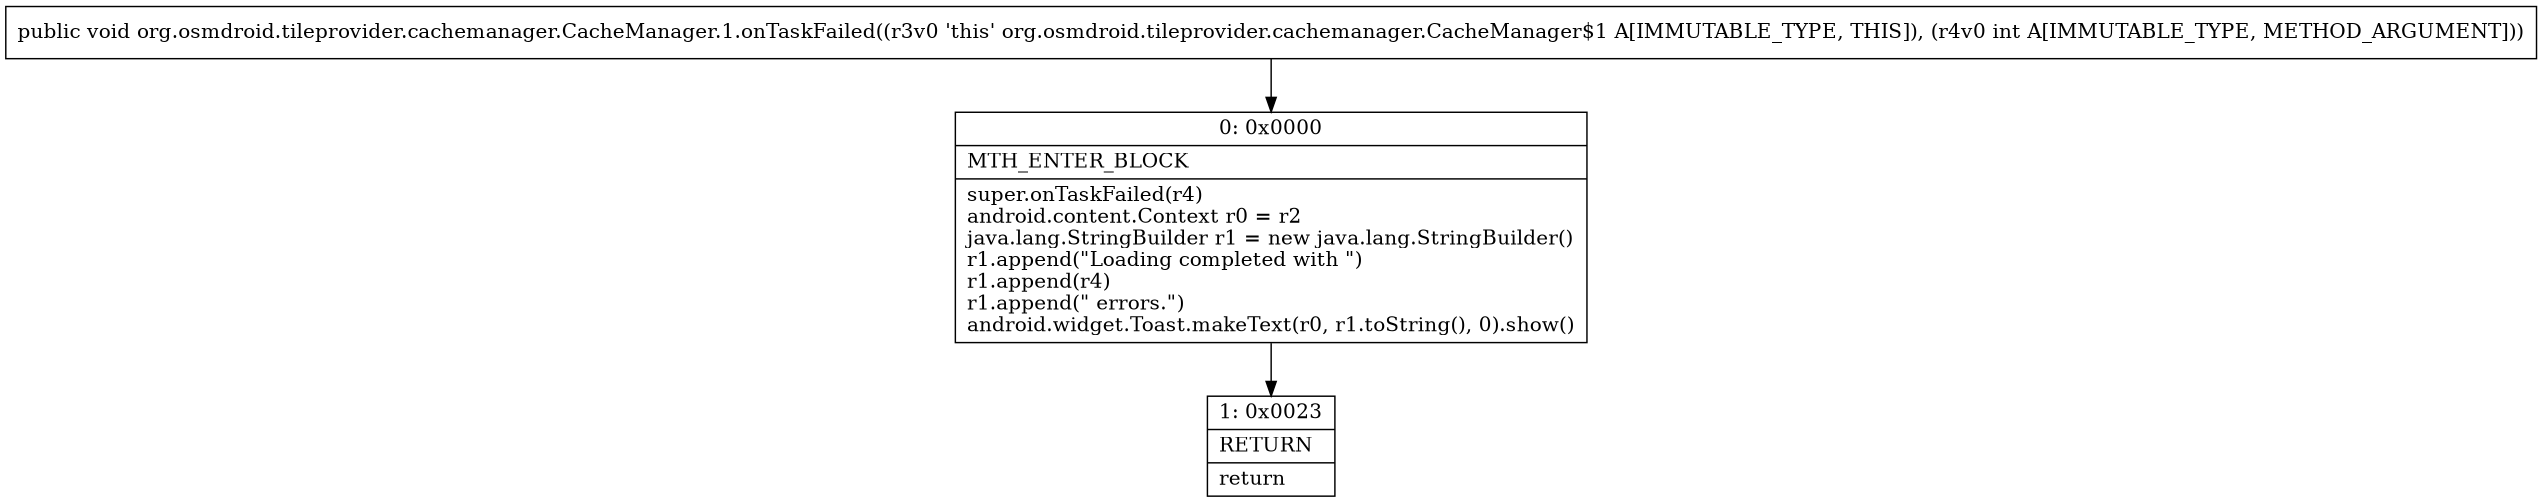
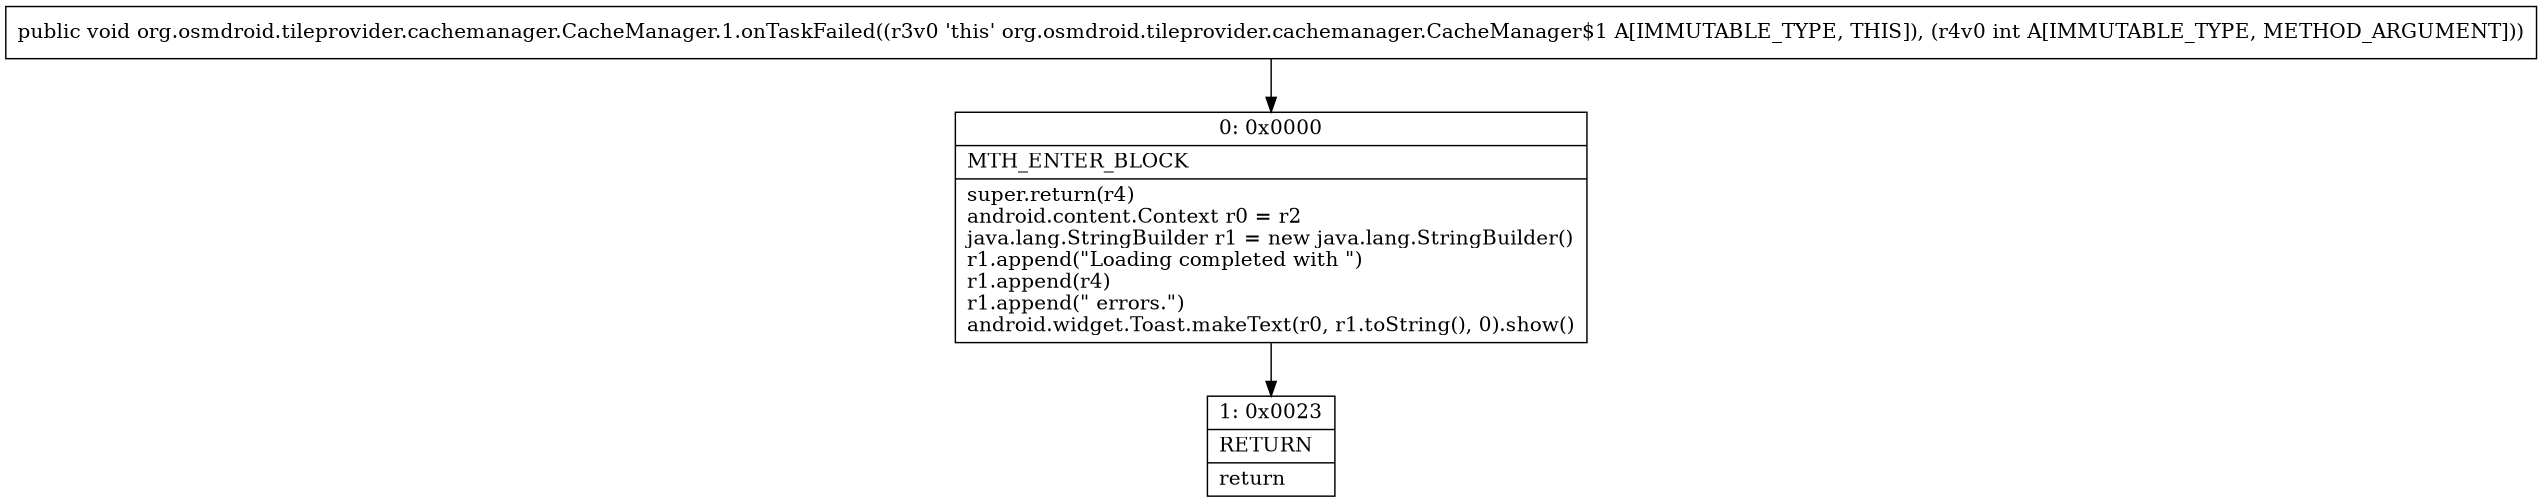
node "0: 0x0000": text "super.onTaskFailed(r4)" -> "super.return(r4)"
